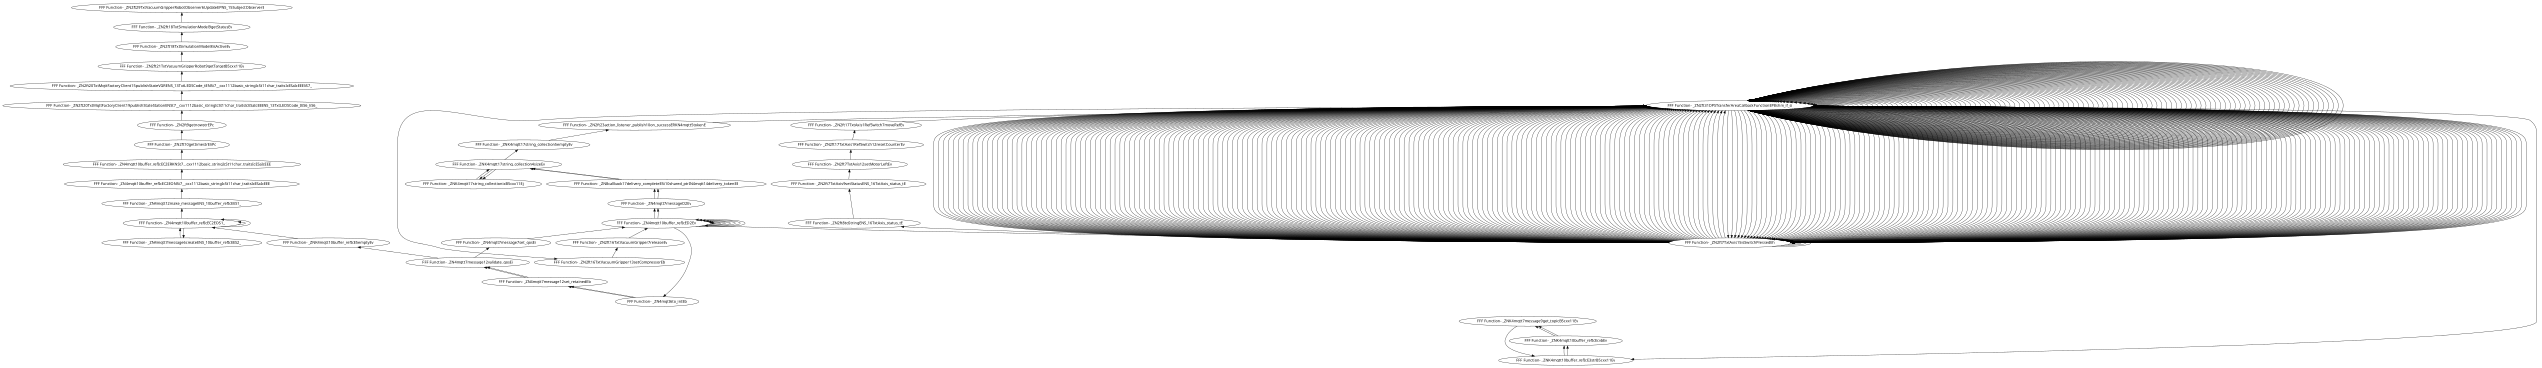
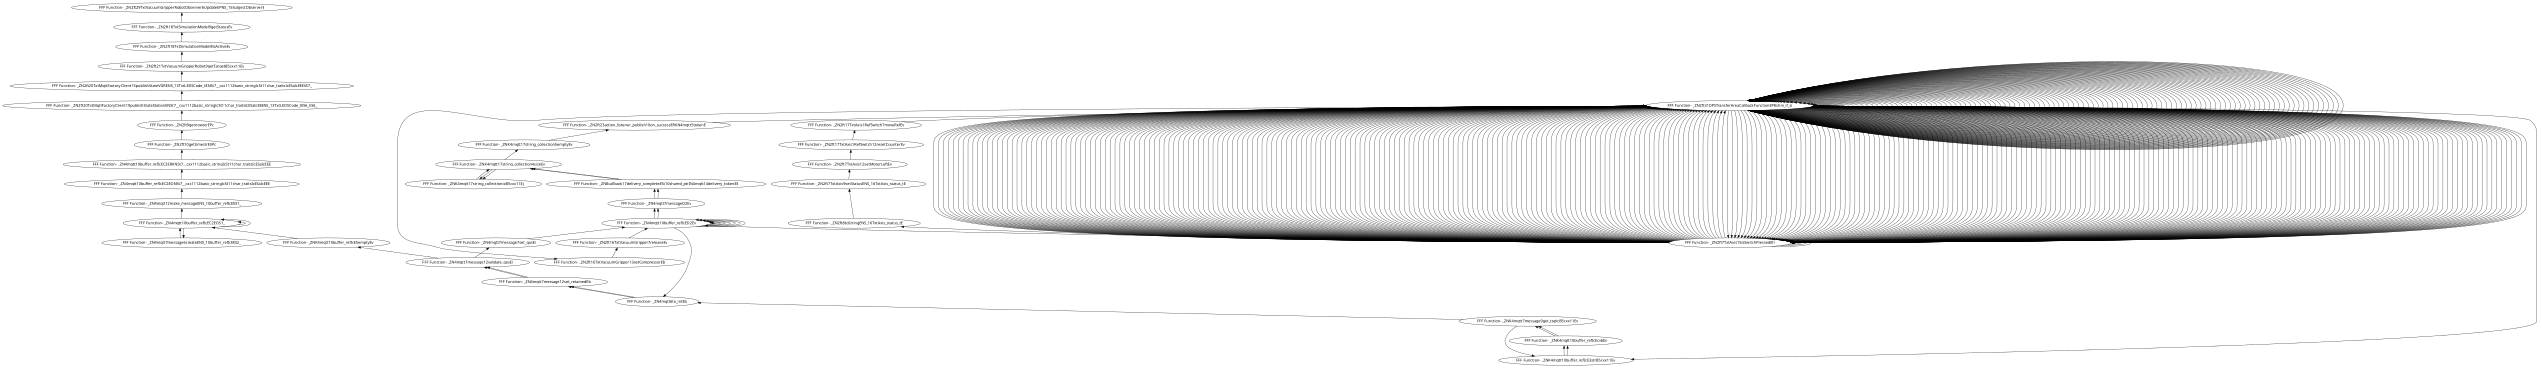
edge "FFF Function- _ZNK4mqtt7message9get_topicB5cxx11Ev" -> "FFF Function- _ZN4mqtt6to_intEb": added
